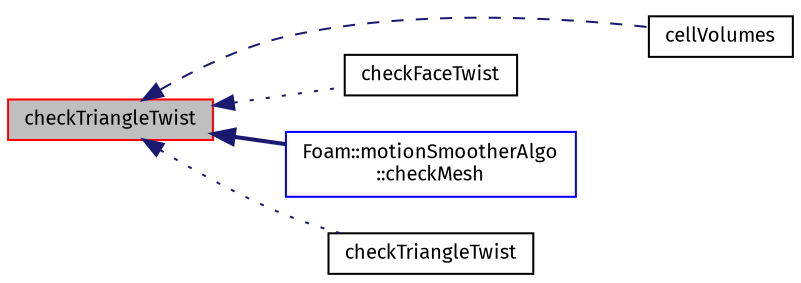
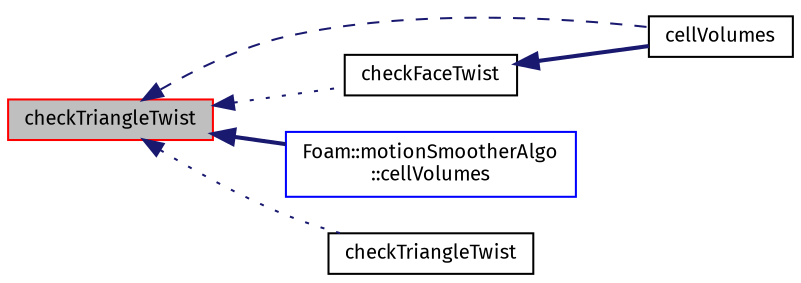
edge "cellVolumes" -> "checkFaceTwist": added
node "Foam::motionSmootherAlgo ::checkMesh": label "Foam::motionSmootherAlgo ::checkMesh" -> "Foam::motionSmootherAlgo ::cellVolumes"
